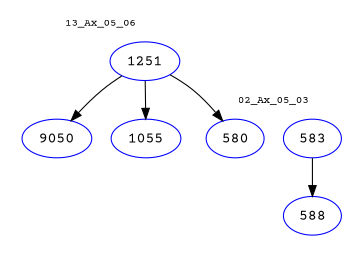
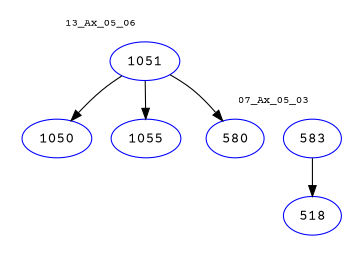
node "1251": label "1251" -> "1051"
cluster "02_Ax_05_03": label "02_Ax_05_03" -> "07_Ax_05_03"
node "9050": label "9050" -> "1050"
node "588": label "588" -> "518"
